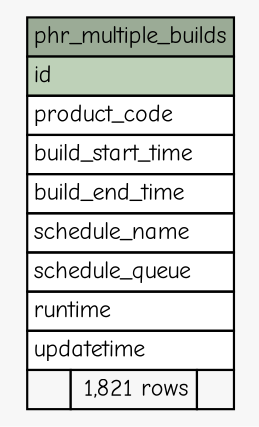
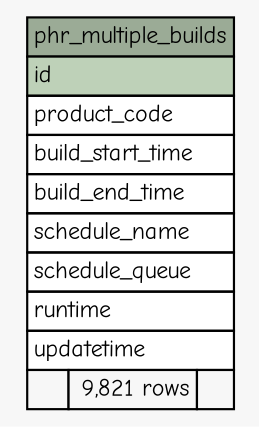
node "phr_multiple_builds": text "1,821 rows" -> "9,821 rows"
